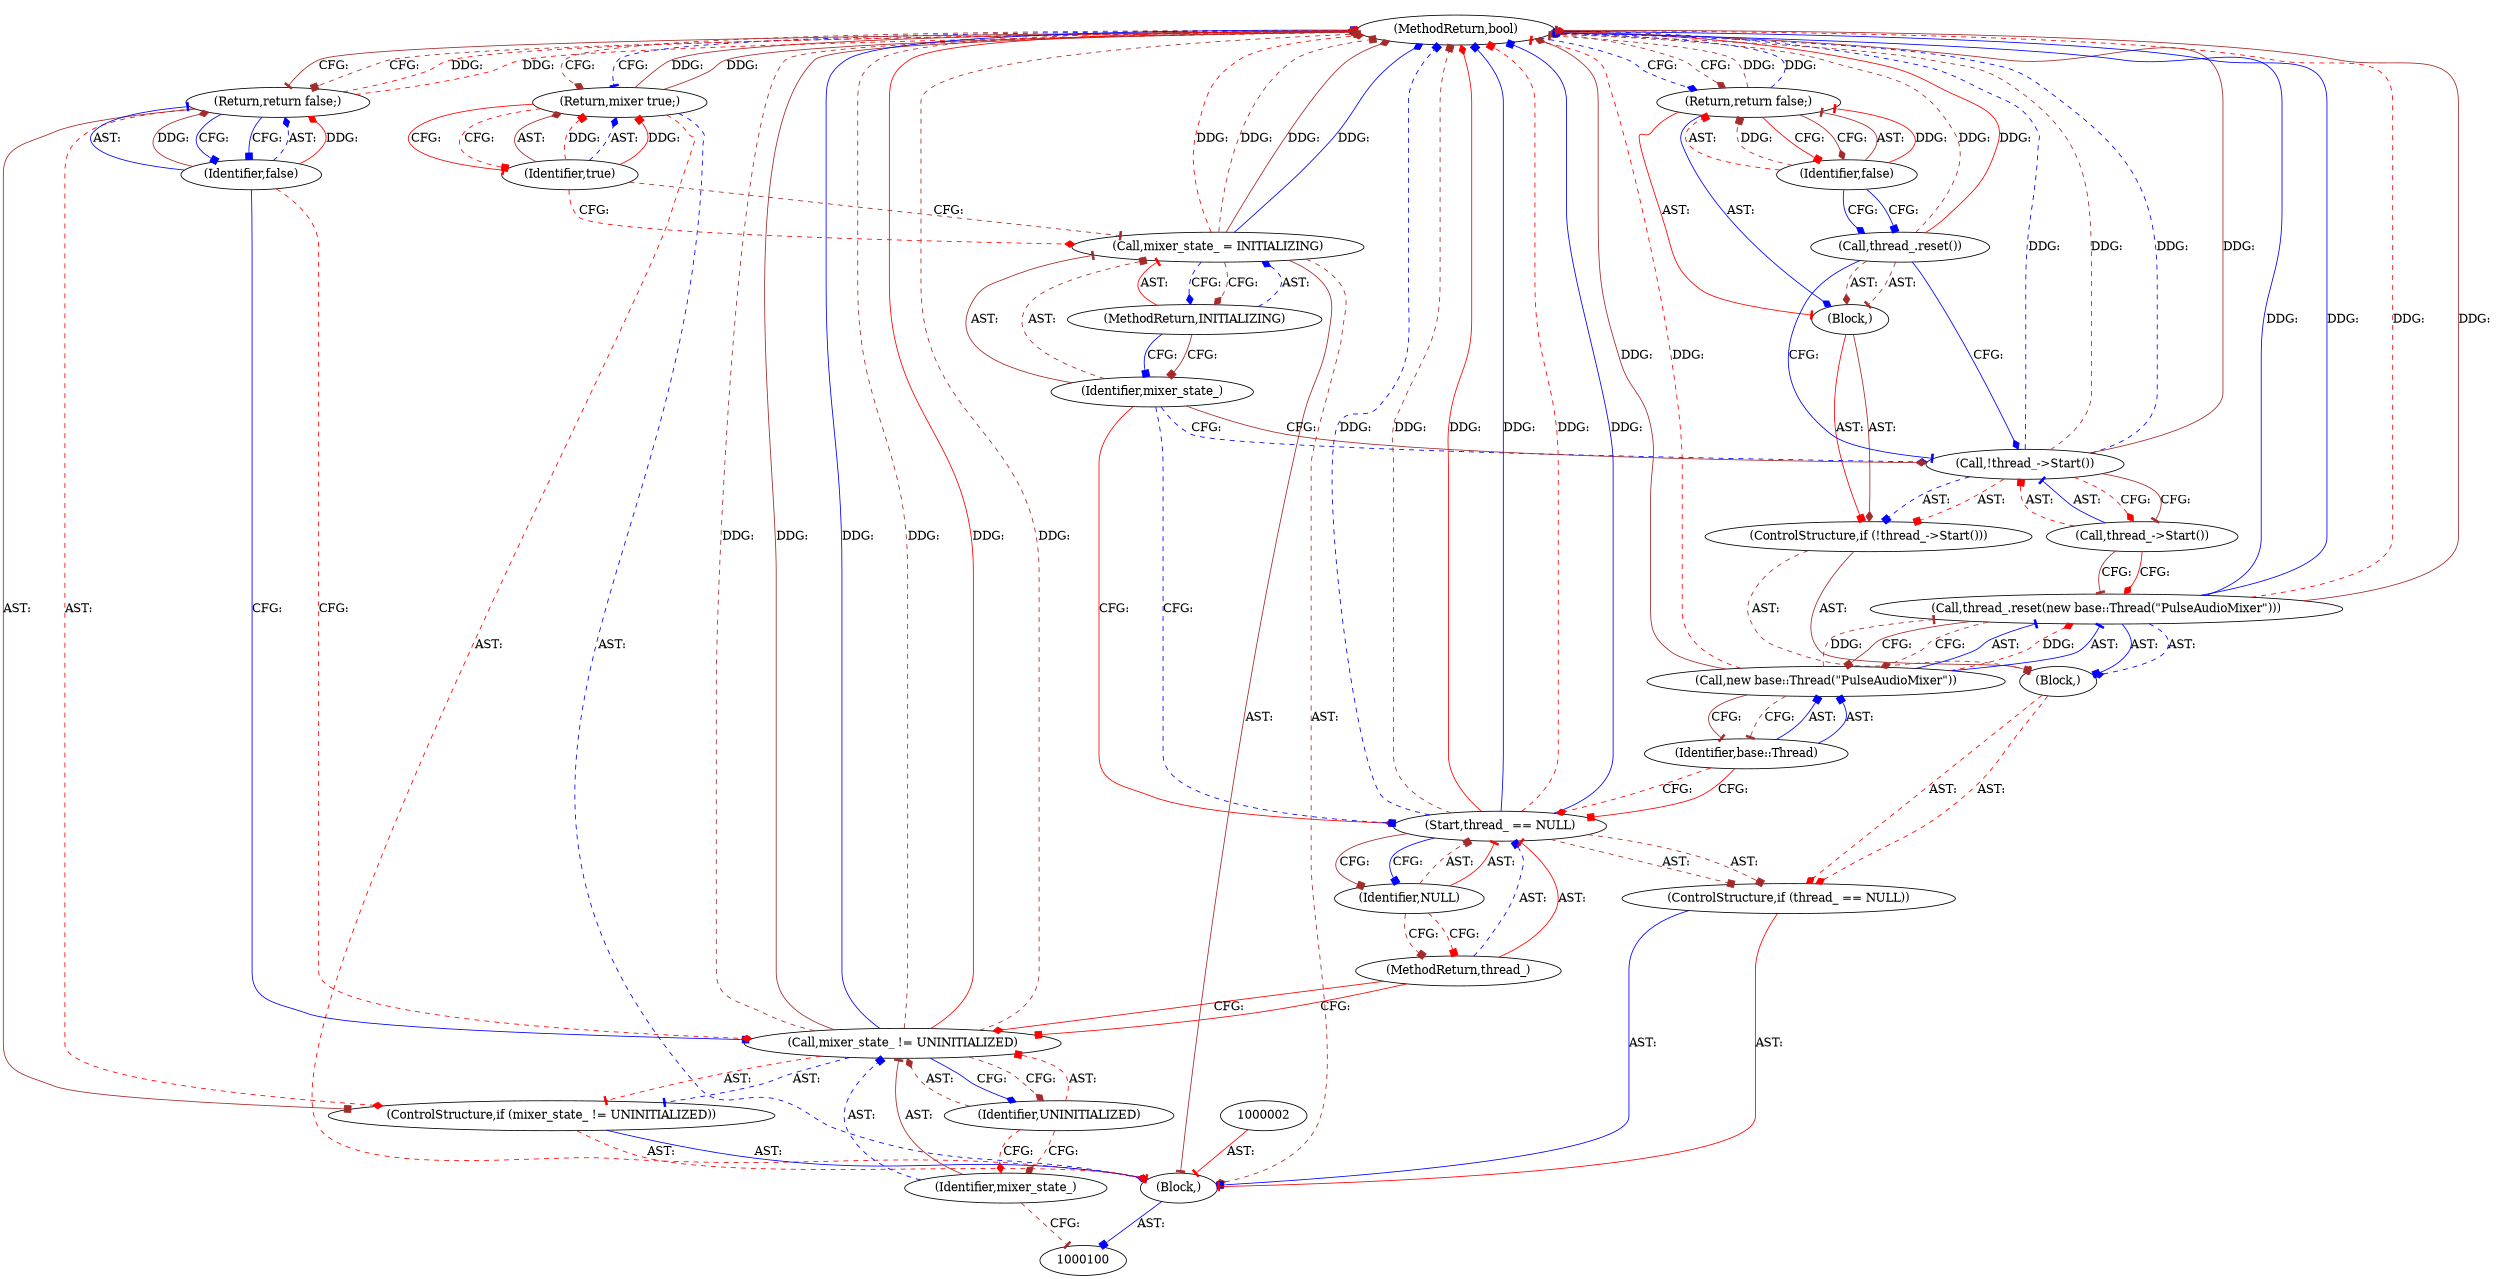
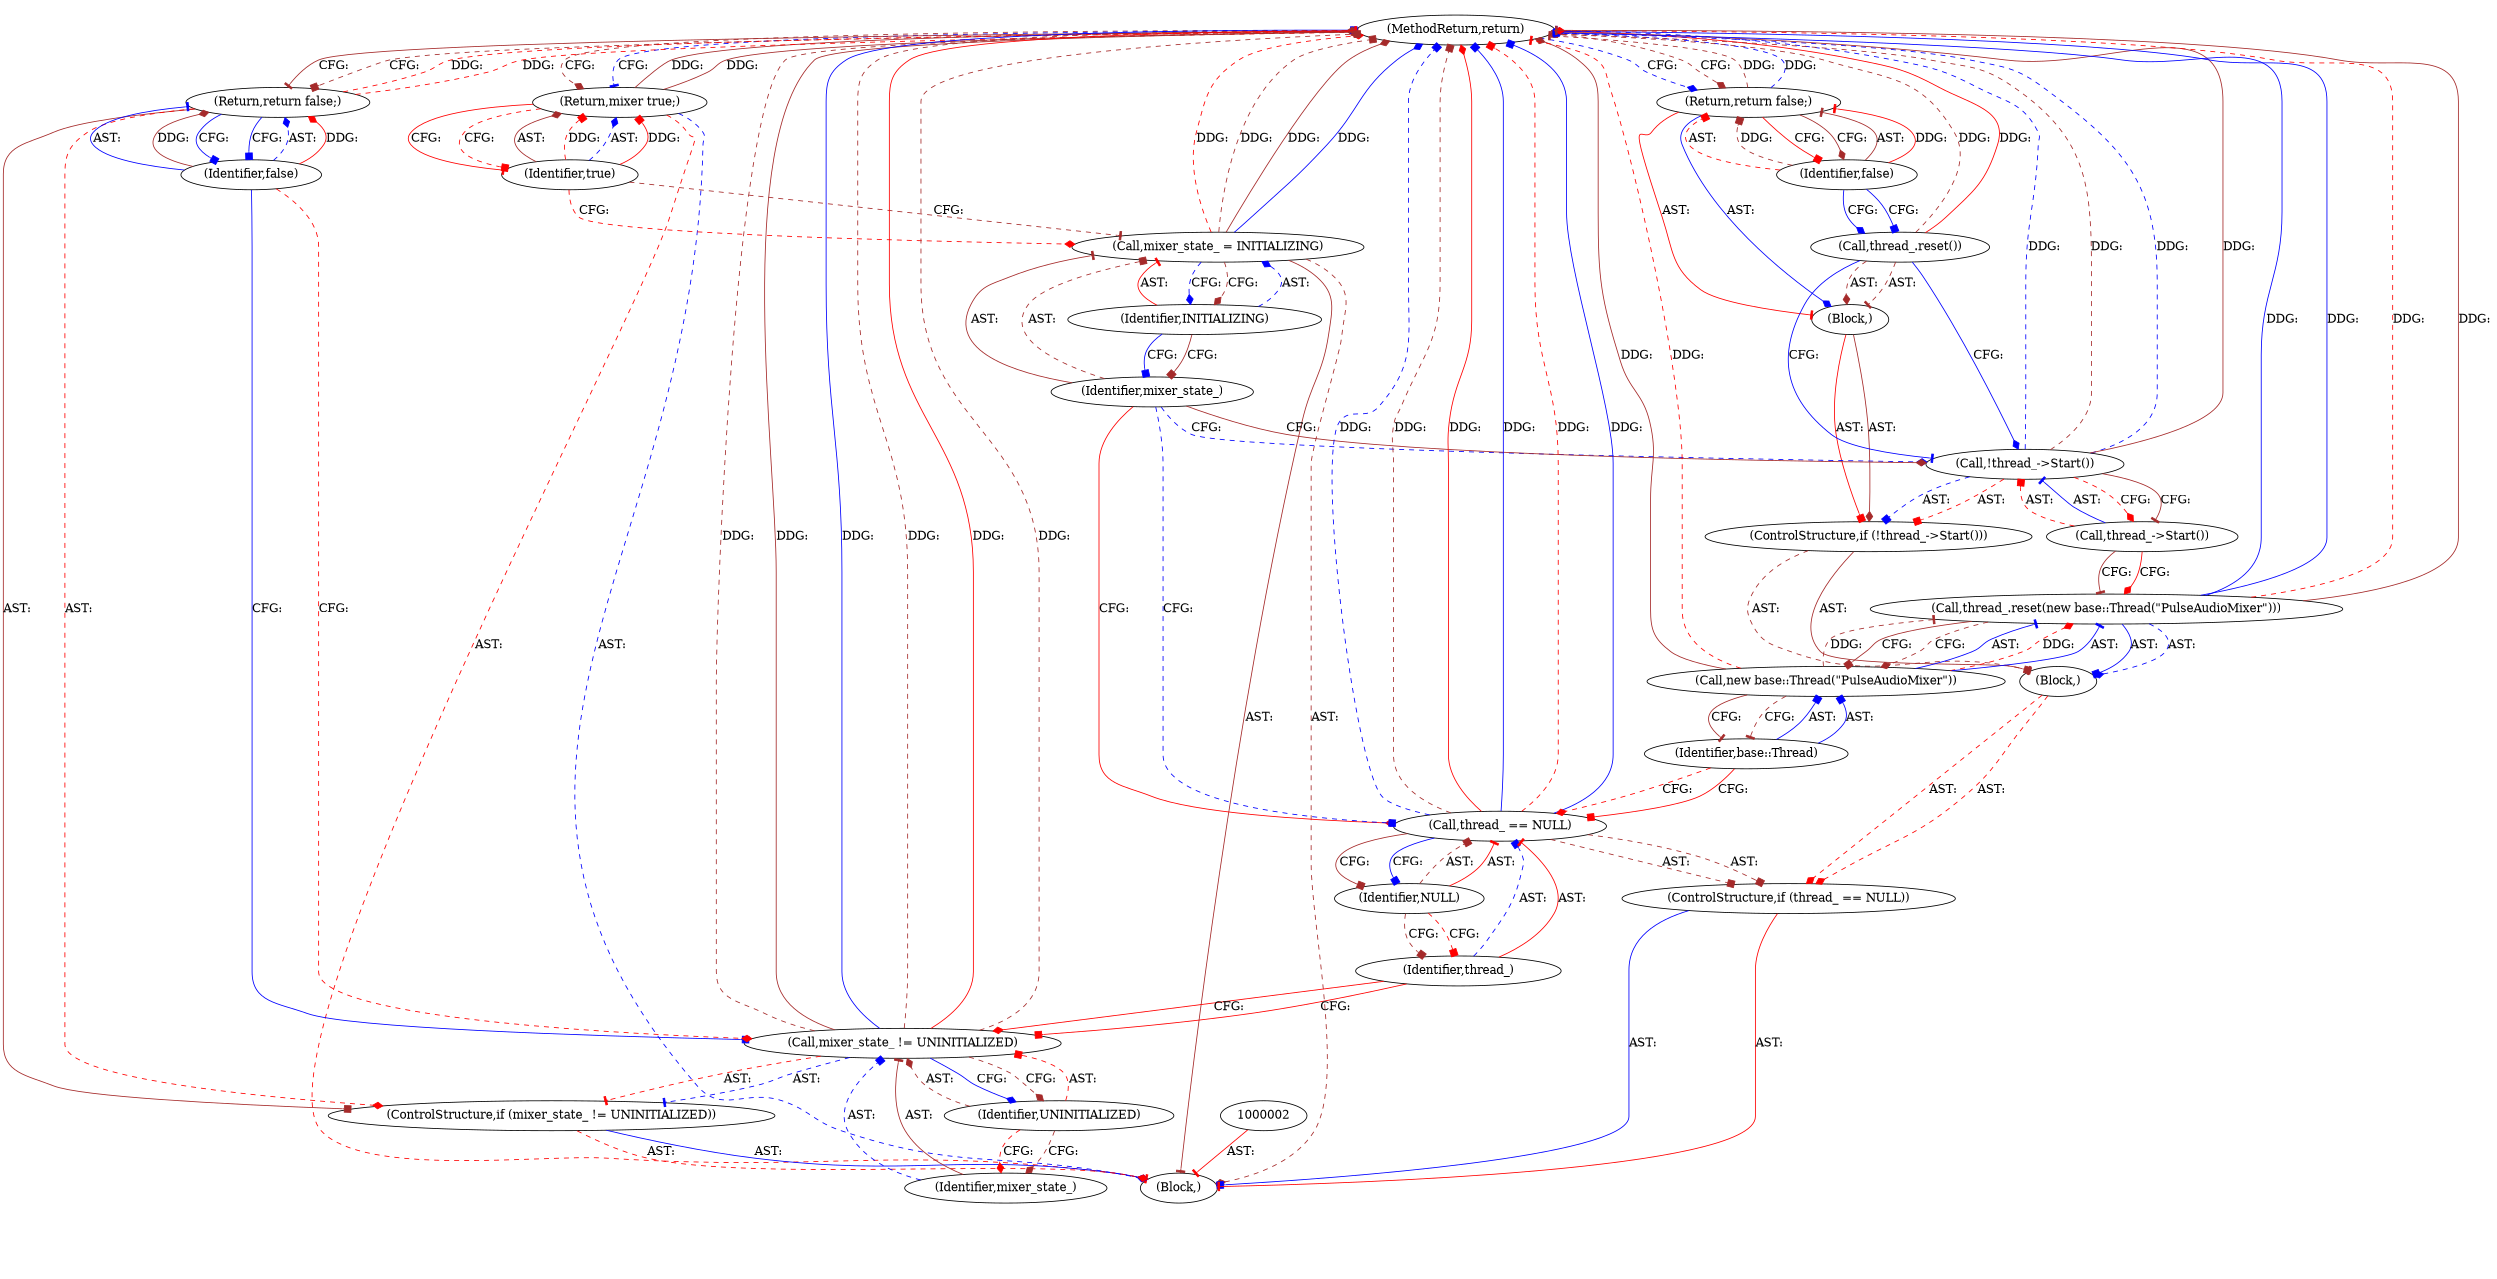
node "(MethodReturn,bool)": label "(MethodReturn,bool)" -> "(MethodReturn,return)"
node "(MethodReturn,INITIALIZING)": label "(MethodReturn,INITIALIZING)" -> "(Identifier,INITIALIZING)"
node "(Start,thread_ == NULL)": label "(Start,thread_ == NULL)" -> "(Call,thread_ == NULL)"
node "(MethodReturn,thread_)": label "(MethodReturn,thread_)" -> "(Identifier,thread_)"
node "1000100": removed
